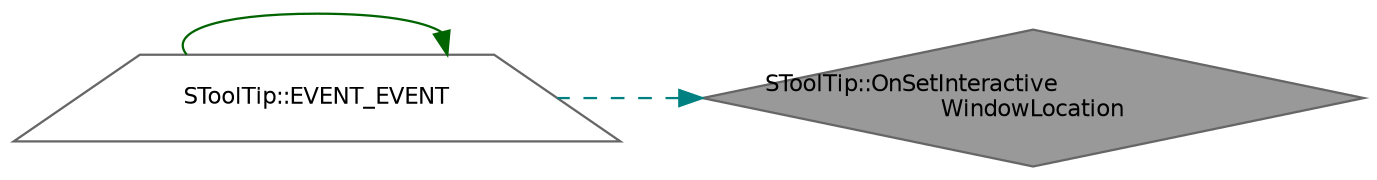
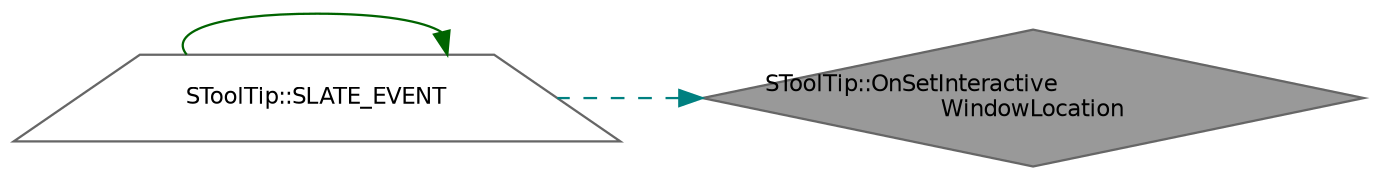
node "SToolTip::EVENT_EVENT": label "SToolTip::EVENT_EVENT" -> "SToolTip::SLATE_EVENT"
